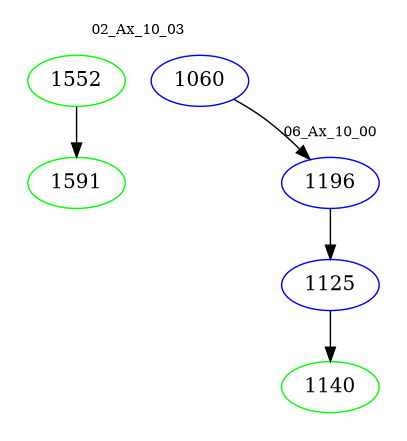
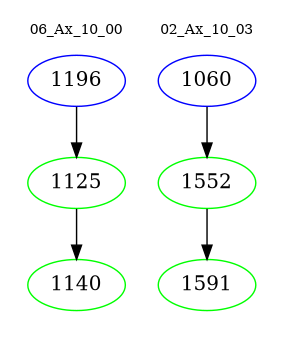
edge "1060" -> "1196": now "1060" -> "1552"
node "1125": color blue -> green
